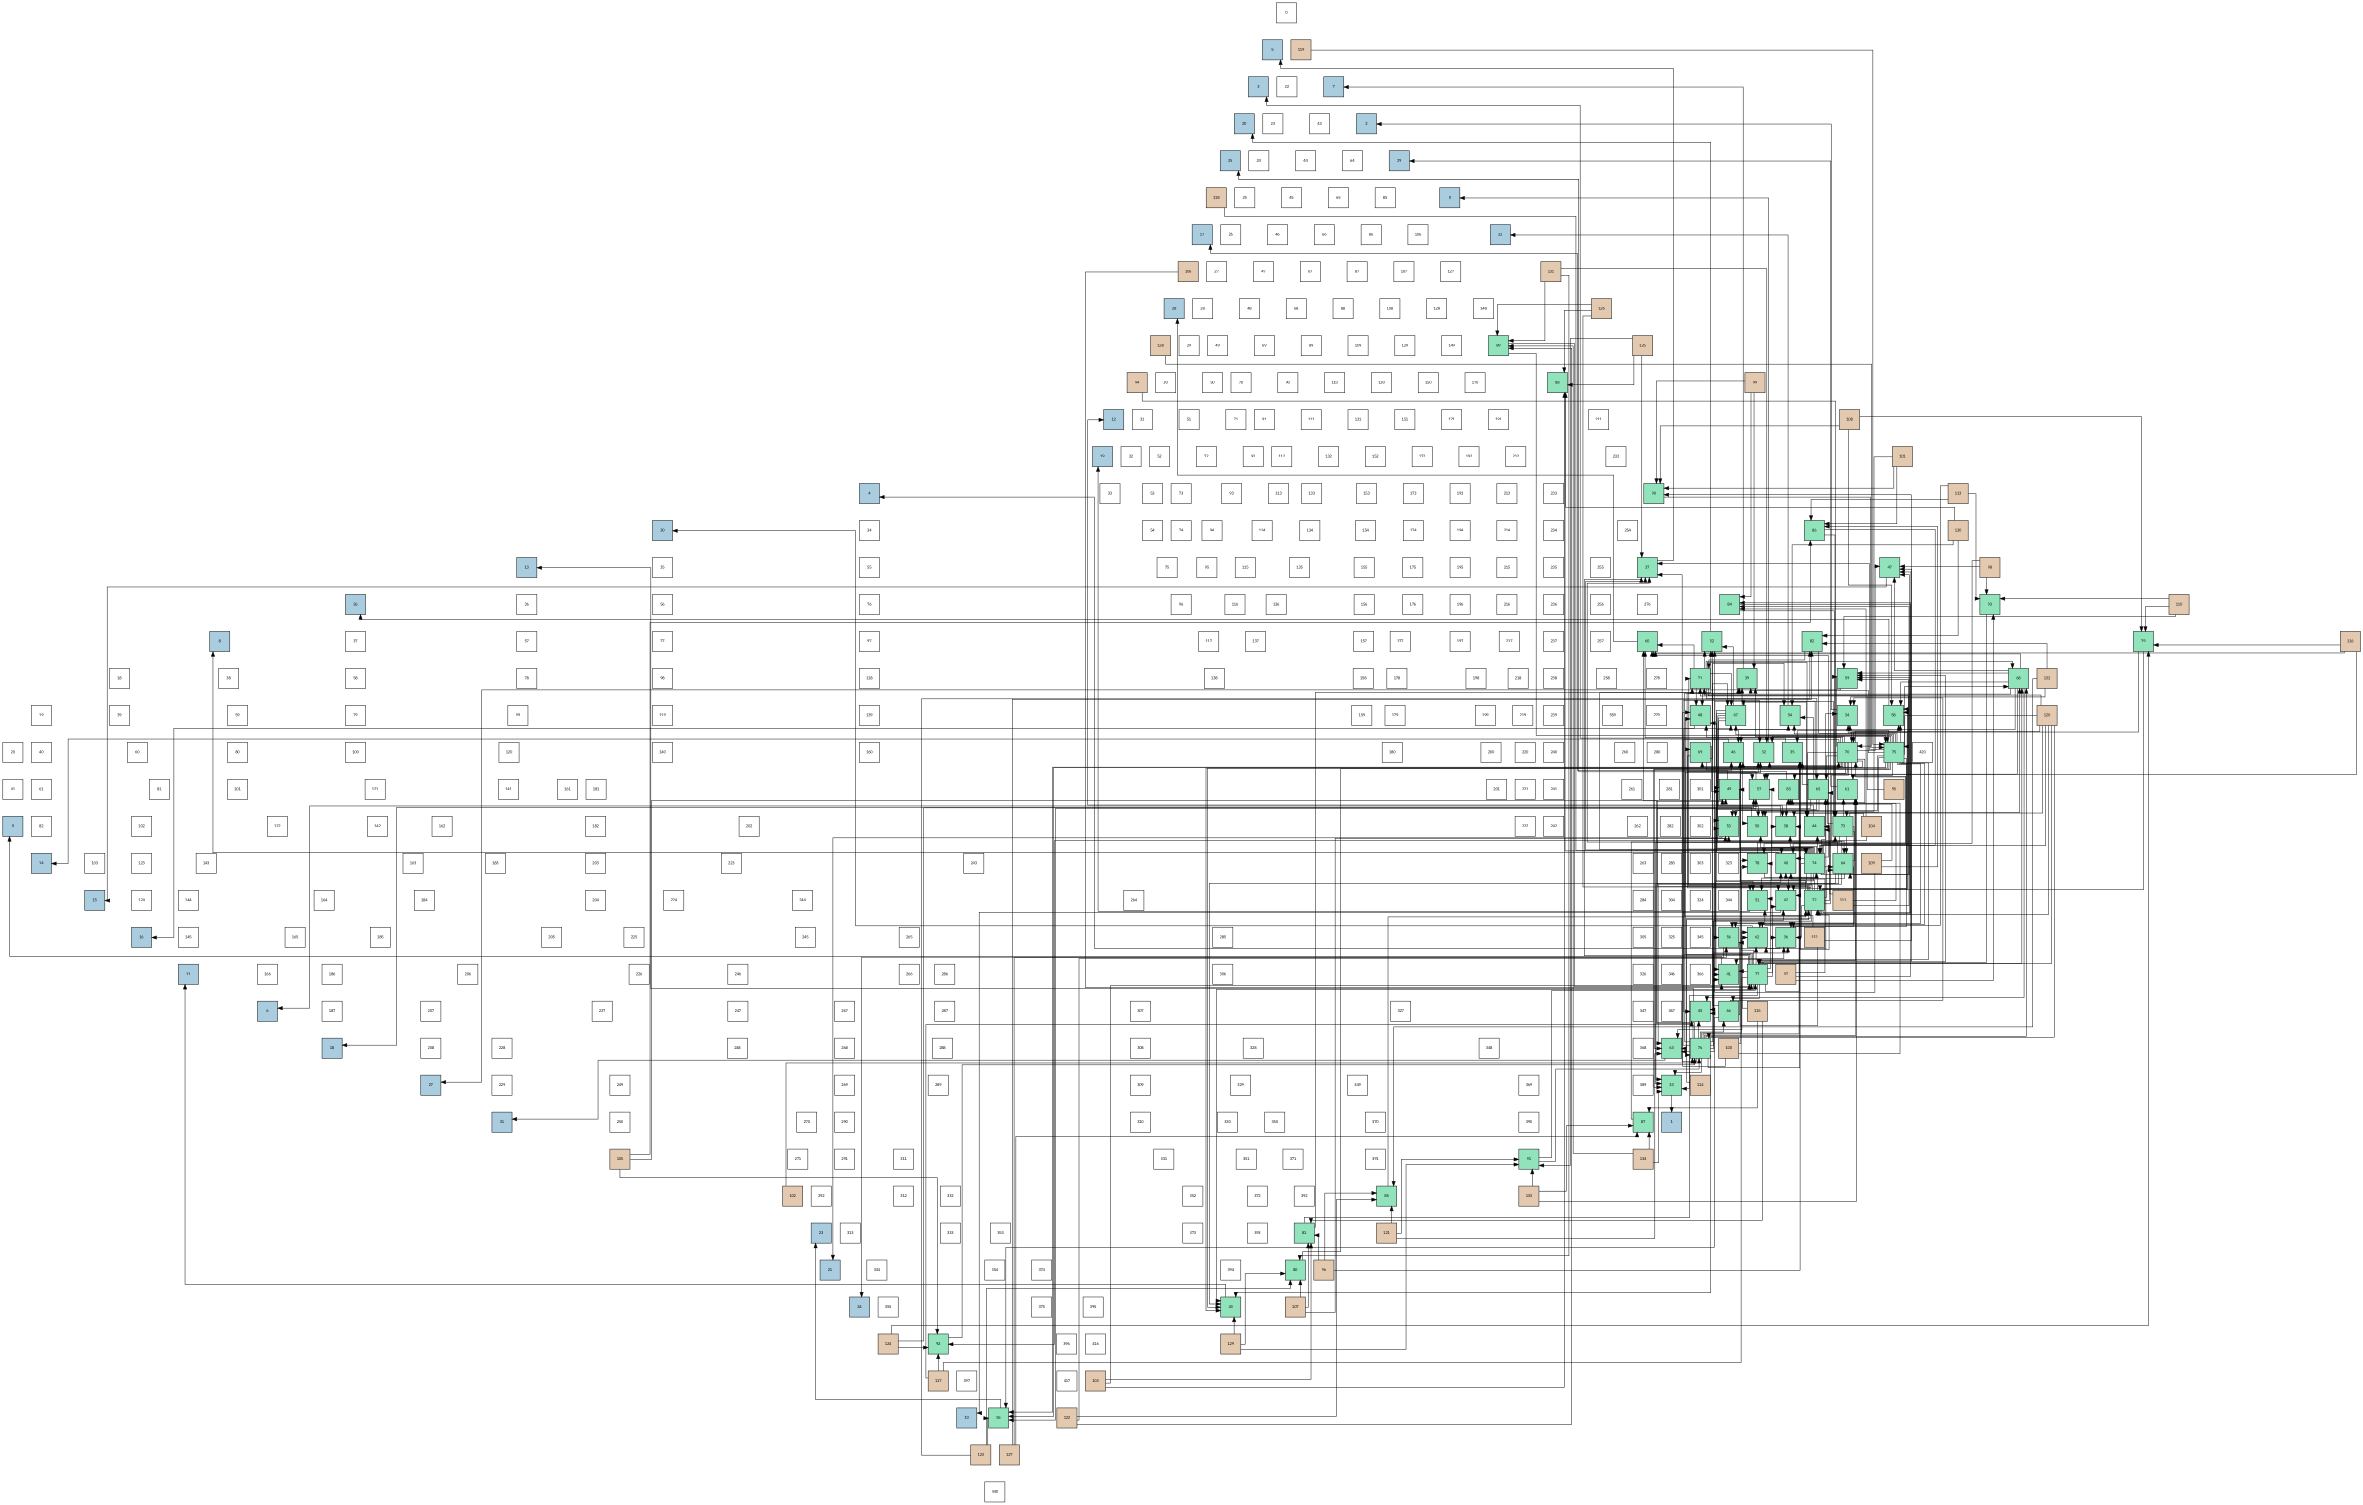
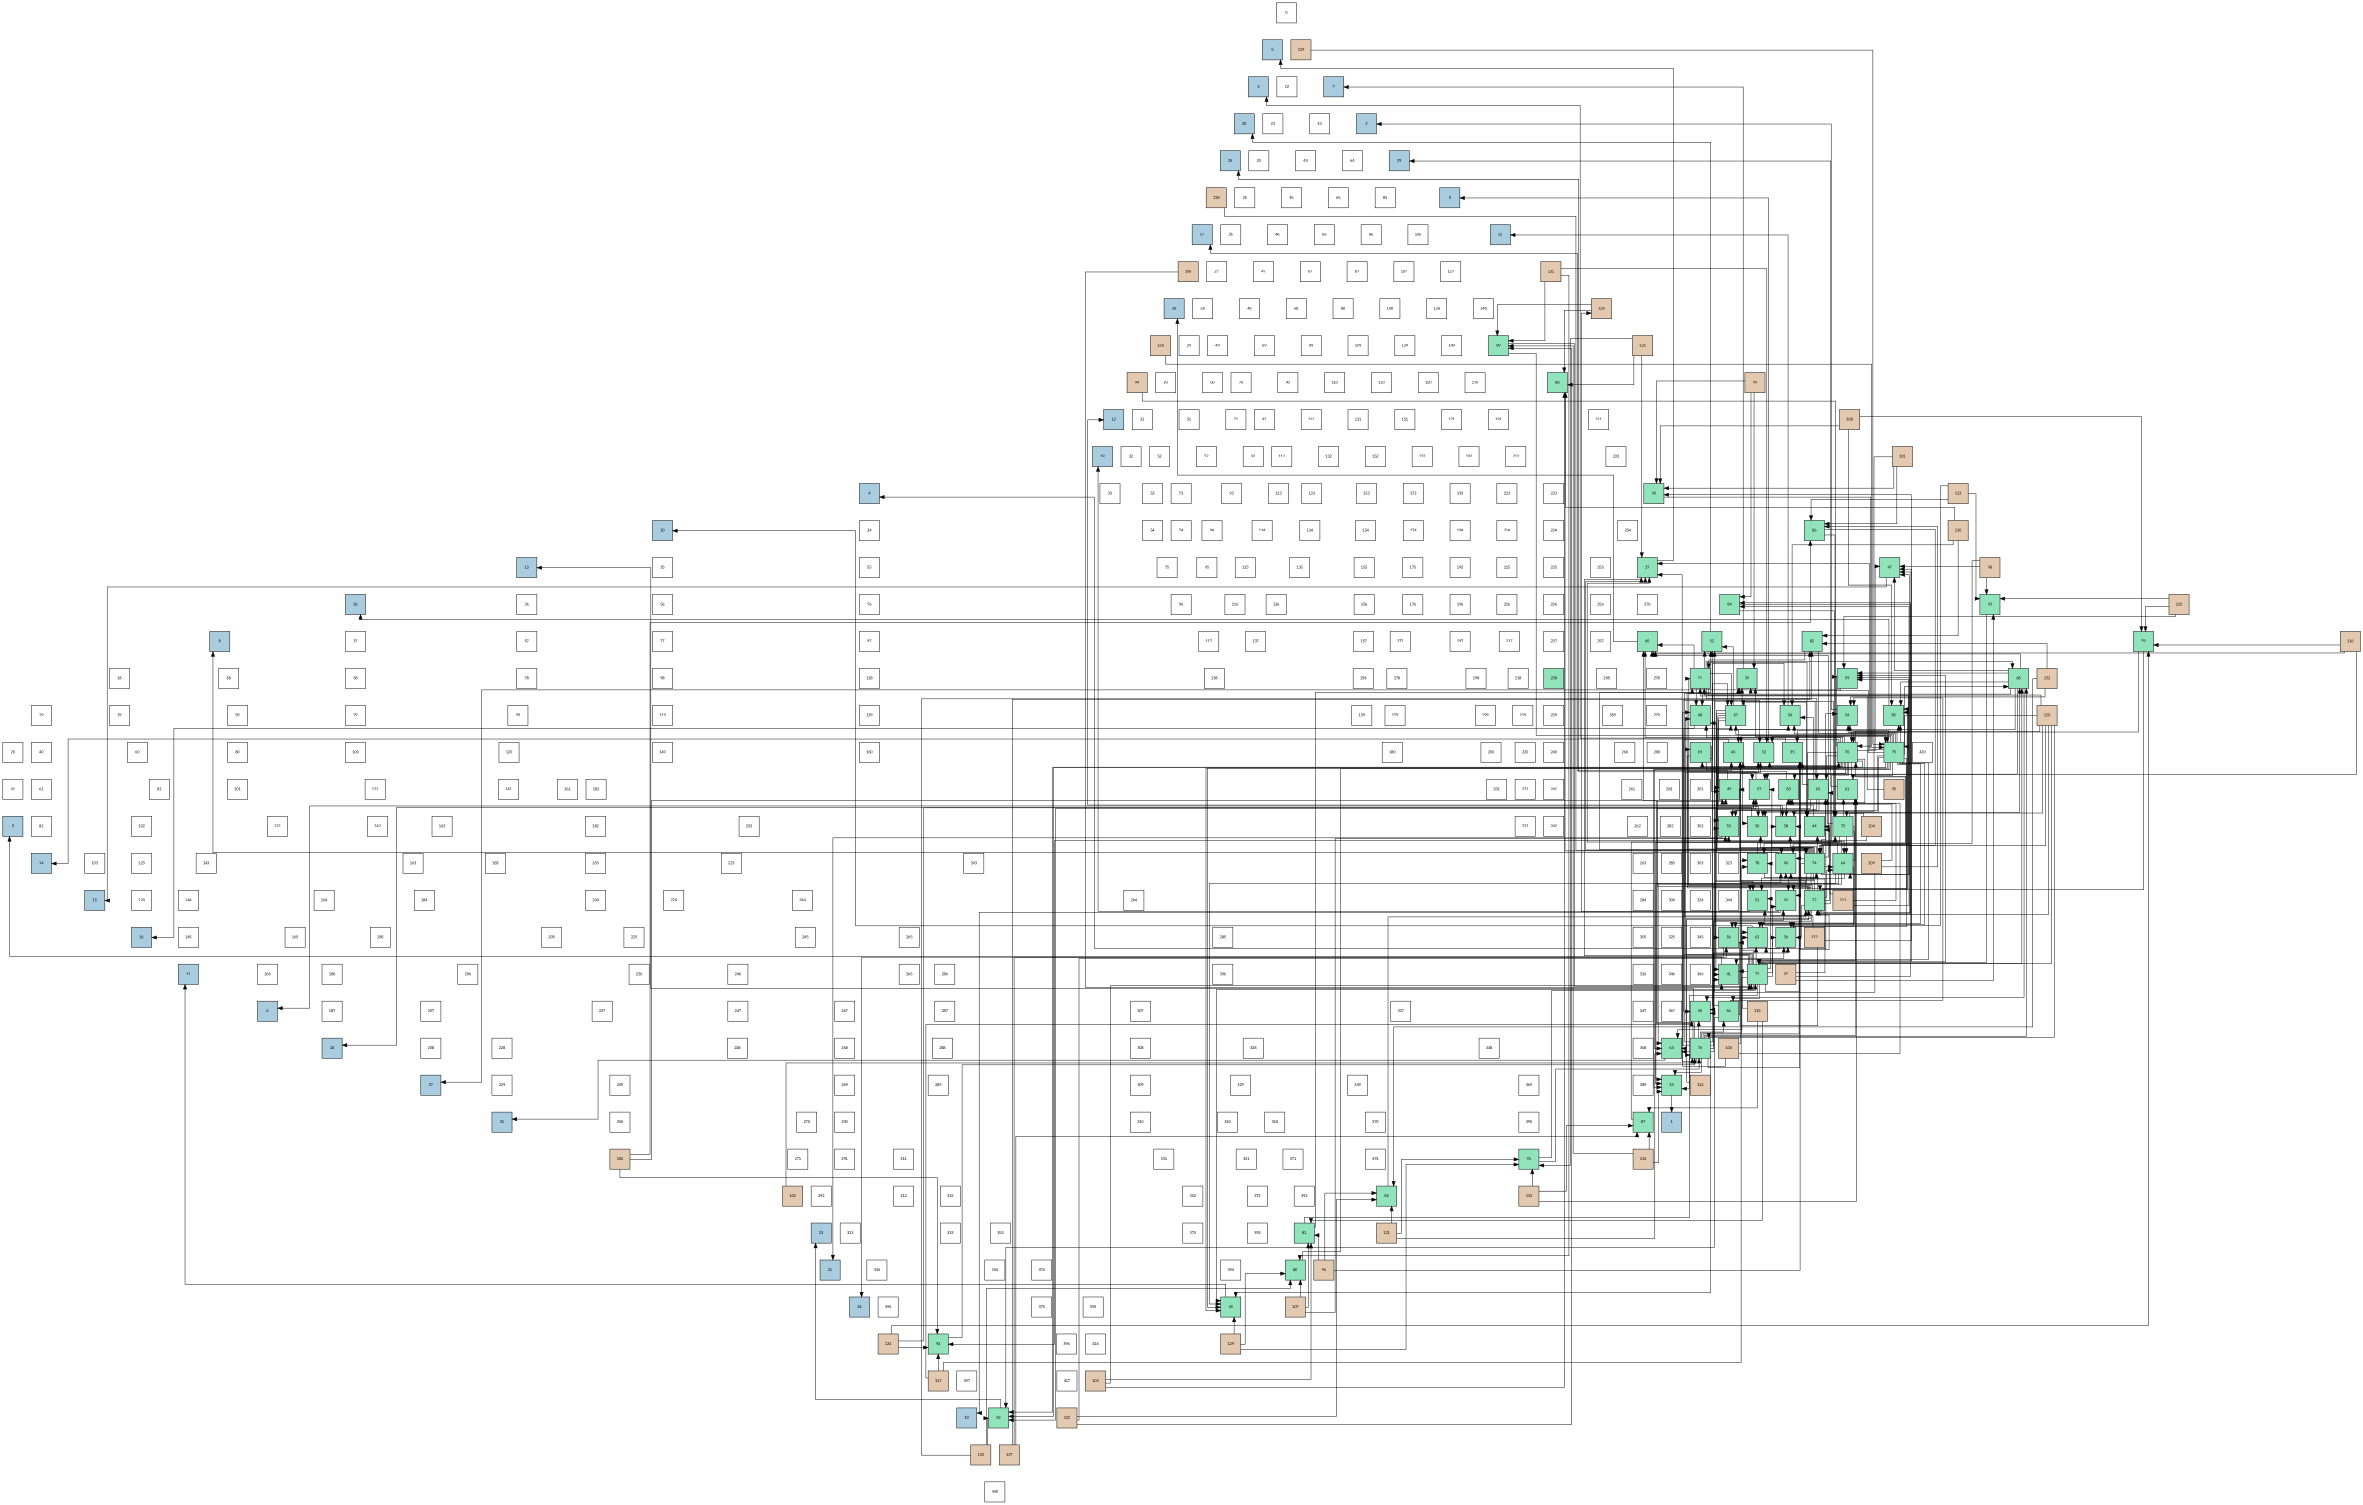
edge "126" -> "42": reversed
edge "104" -> "84": removed
node "238": fillcolor #ffffff -> #91e3bb
